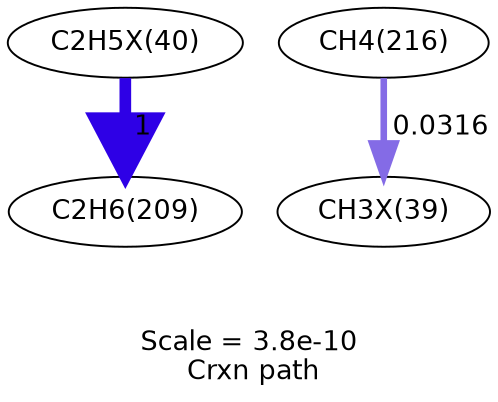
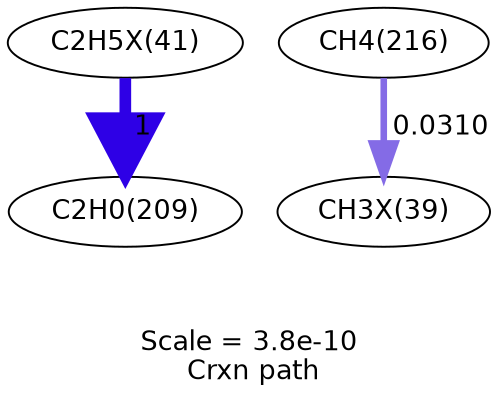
node "C2H5X(40)": label "C2H5X(40)" -> "C2H5X(41)"
edge "CH4(216)" -> "CH3X(39)": label " 0.0316" -> " 0.0310"
node "C2H6(209)": label "C2H6(209)" -> "C2H0(209)"
